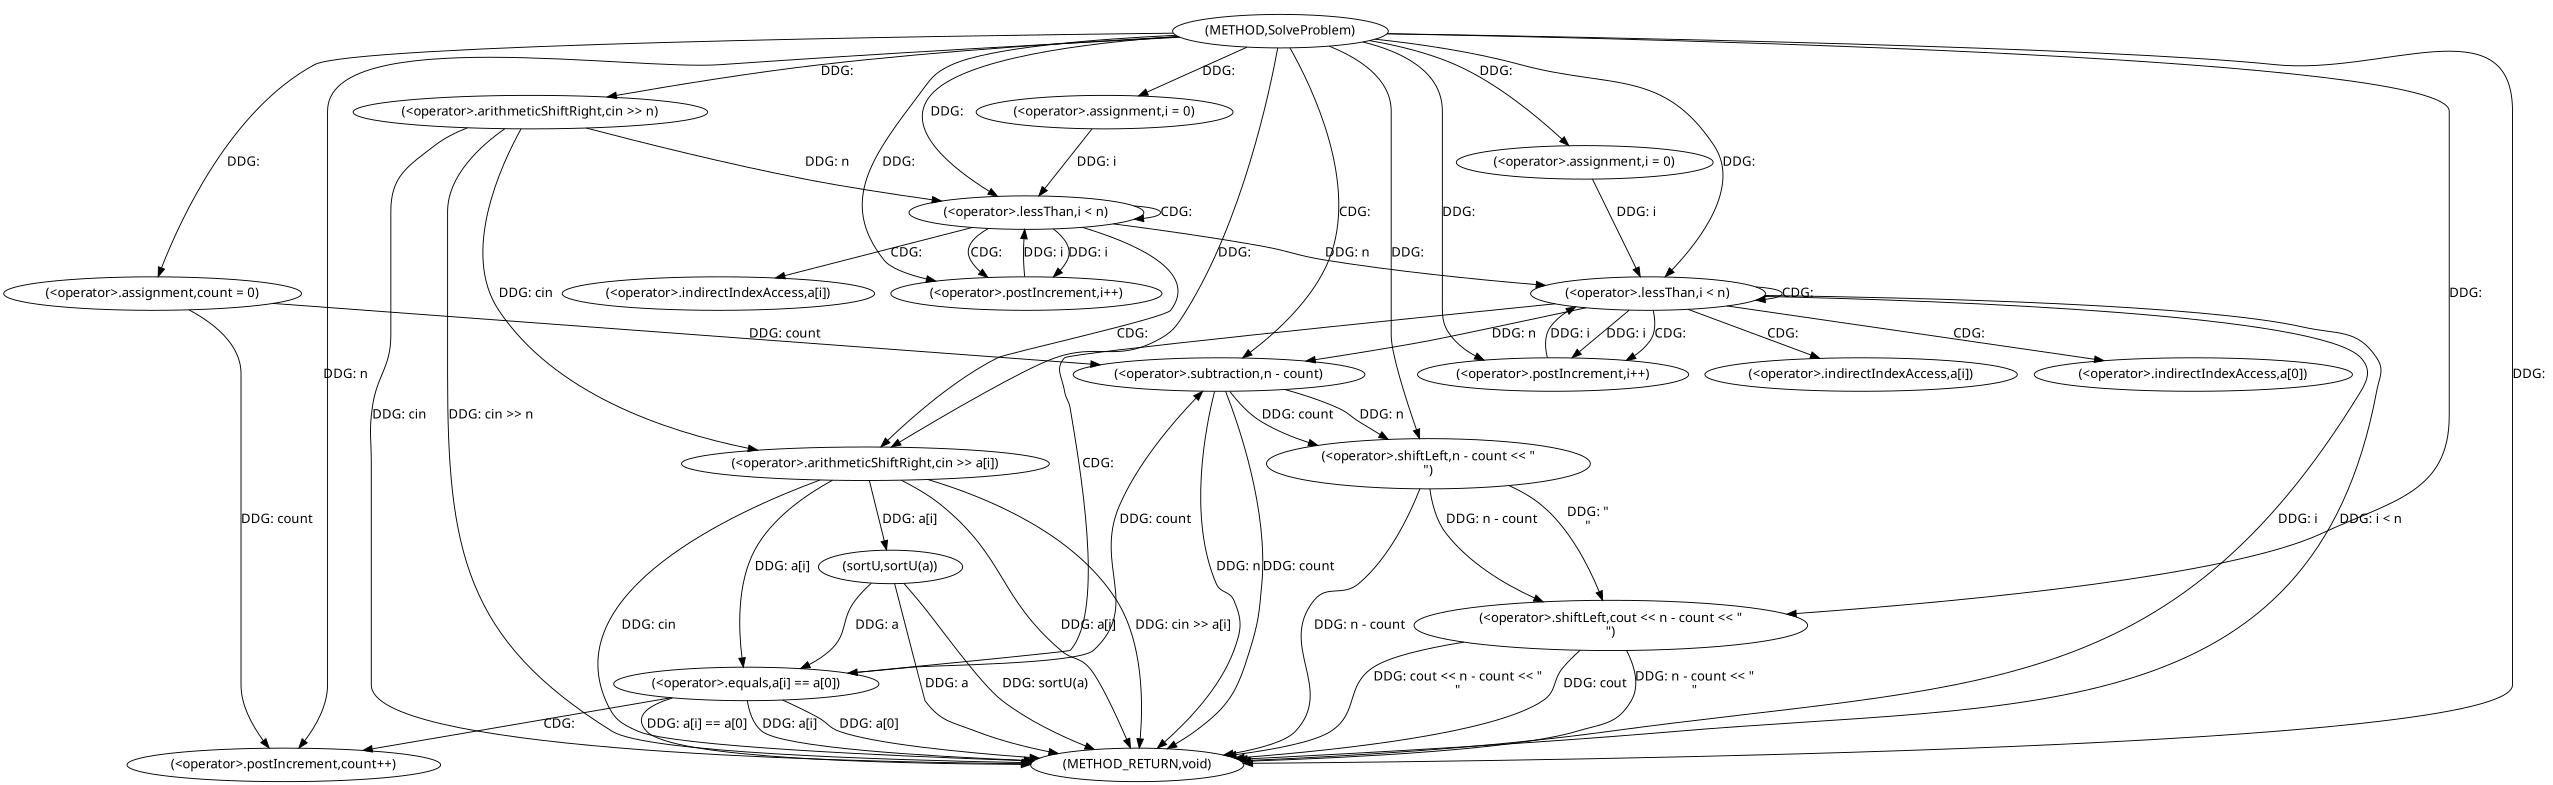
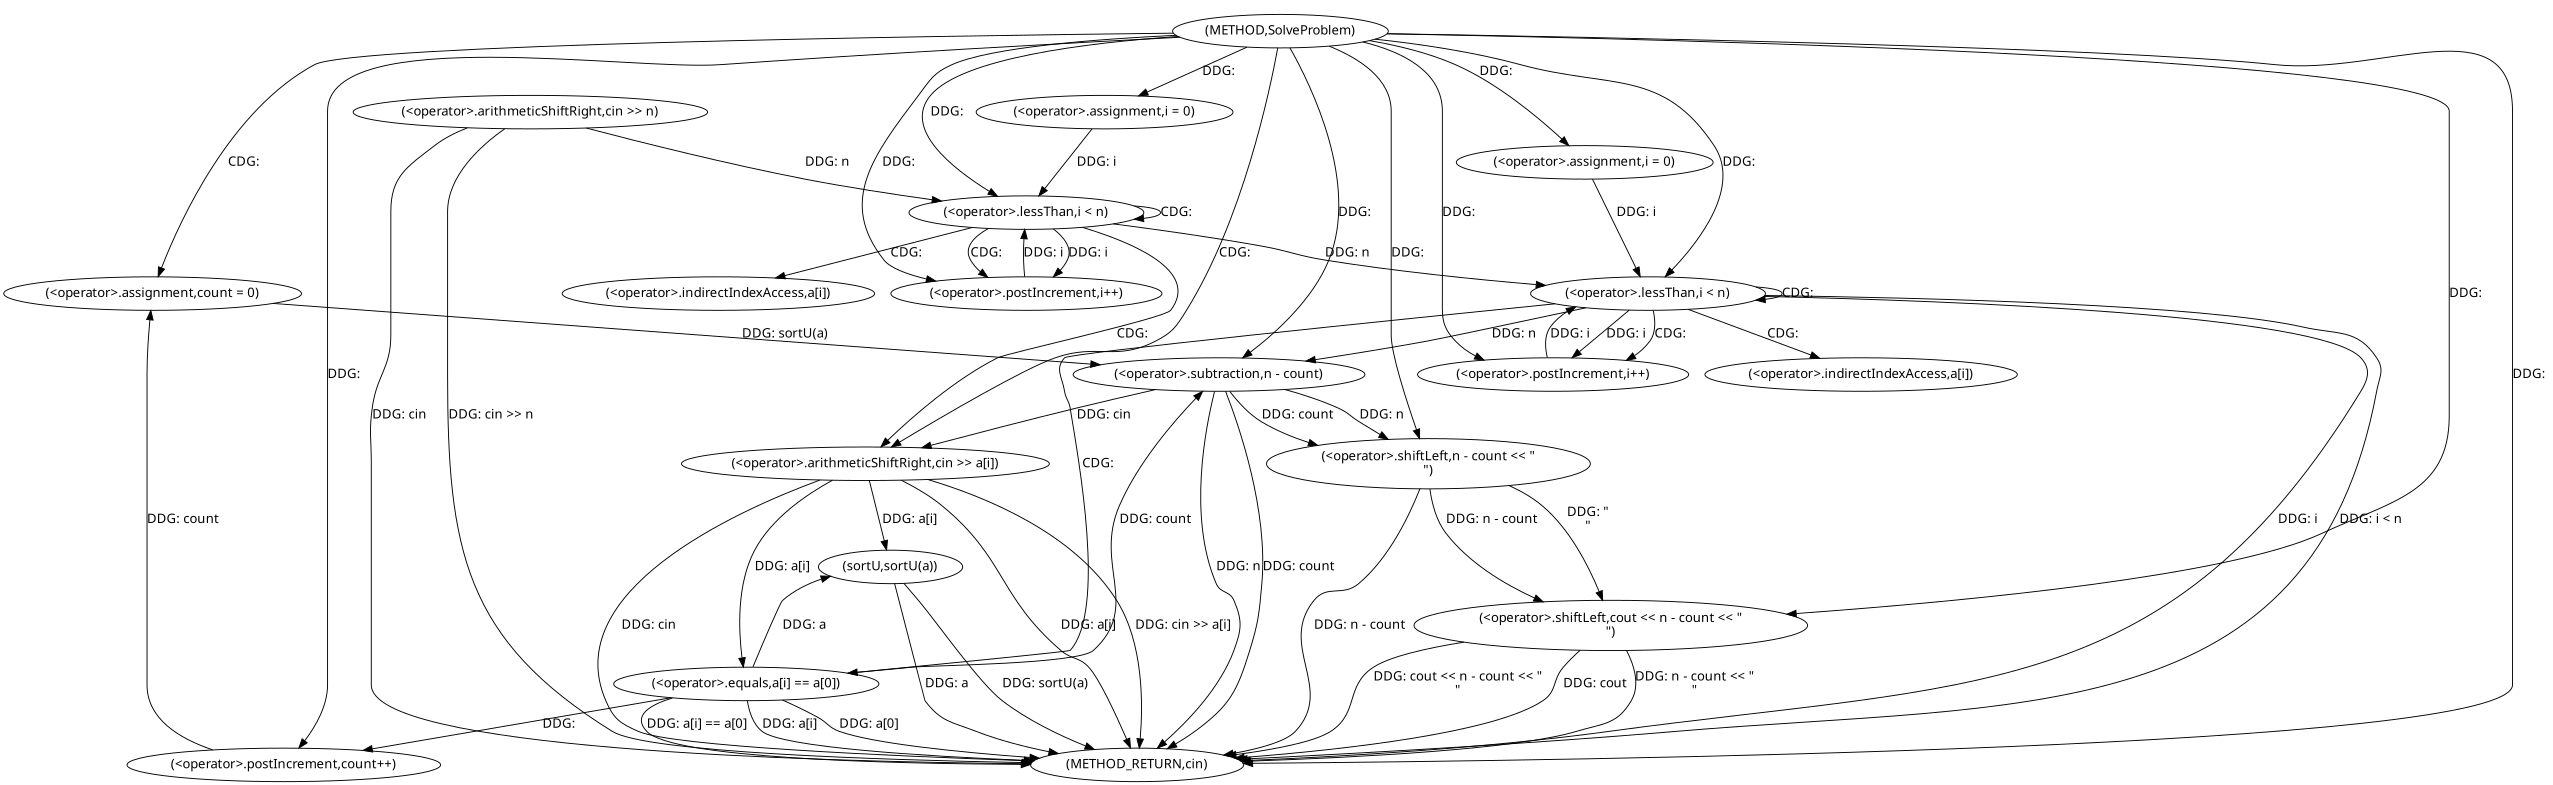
edge "(METHOD,SolveProblem)" -> "(<operator>.arithmeticShiftRight,cin >> n)": removed, label "DDG:"
edge "(METHOD,SolveProblem)" -> "(<operator>.assignment,count = 0)": label "DDG: " -> "CDG: "
edge "(METHOD,SolveProblem)" -> "(<operator>.subtraction,n - count)": label "CDG: " -> "DDG: "
edge "(METHOD,SolveProblem)" -> "(<operator>.arithmeticShiftRight,cin >> a[i])": label "DDG: " -> "CDG: "
edge "(<operator>.assignment,count = 0)" -> "(<operator>.subtraction,n - count)": label "DDG: count" -> "DDG: sortU(a)"
edge "(<operator>.arithmeticShiftRight,cin >> n)" -> "(<operator>.arithmeticShiftRight,cin >> a[i])": now "(<operator>.subtraction,n - count)" -> "(<operator>.arithmeticShiftRight,cin >> a[i])"
edge "(METHOD,SolveProblem)" -> "(<operator>.postIncrement,count++)": label "DDG: n" -> "DDG: "
node "(<operator>.indirectIndexAccess,a[0])": removed
edge "(<operator>.assignment,count = 0)" -> "(<operator>.postIncrement,count++)": reversed
edge "(sortU,sortU(a))" -> "(<operator>.equals,a[i] == a[0])": reversed
edge "(<operator>.equals,a[i] == a[0])" -> "(<operator>.postIncrement,count++)": label "CDG: " -> "DDG: "
node "(METHOD_RETURN,void)": label "(METHOD_RETURN,void)" -> "(METHOD_RETURN,cin)"
